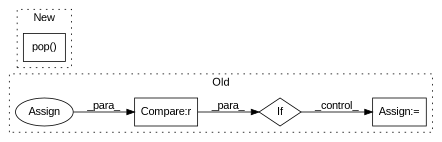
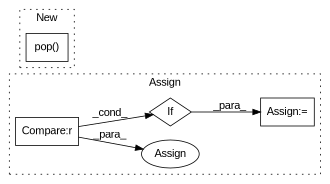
cluster "Old": label "Old" -> "Assign"
edge "Compare:r" -> "If": label "_para_" -> "_cond_"
edge "If" -> "Assign:=": label "_control_" -> "_para_"
edge "Assign" -> "Compare:r": reversed
